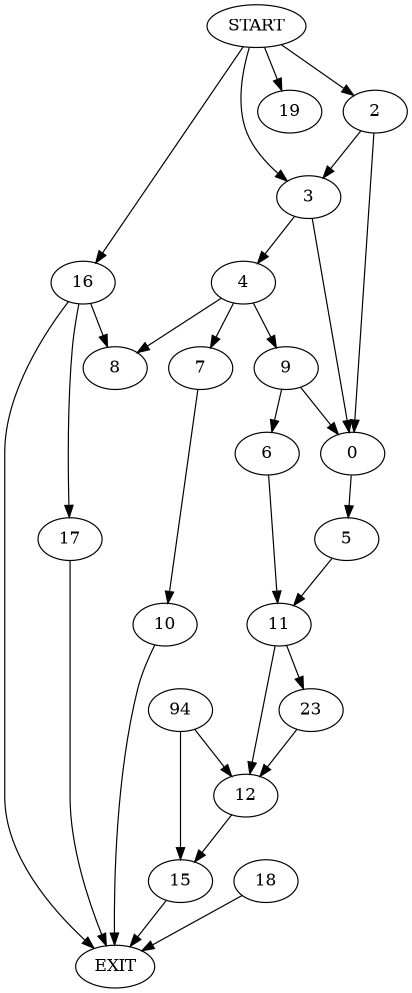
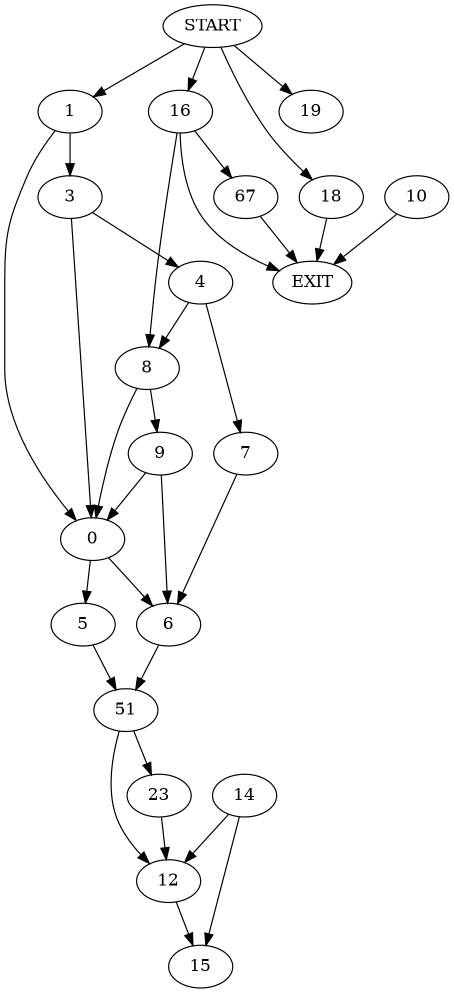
node "2": label "2" -> "1"
edge "START" -> "3": now "START" -> "18"
edge "4" -> "9": now "8" -> "9"
edge "8" -> "0": added
edge "7" -> "10": now "7" -> "6"
node "17": label "17" -> "67"
edge "0" -> "6": added
node "11": label "11" -> "51"
node "94": label "94" -> "14"
edge "15" -> "EXIT": removed
